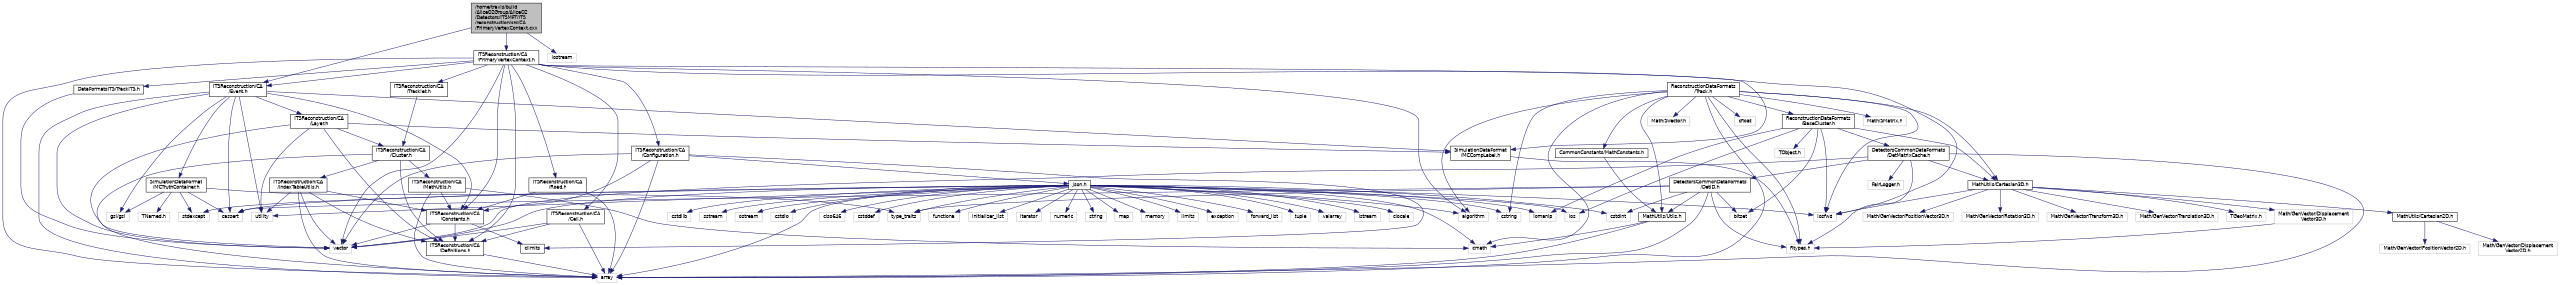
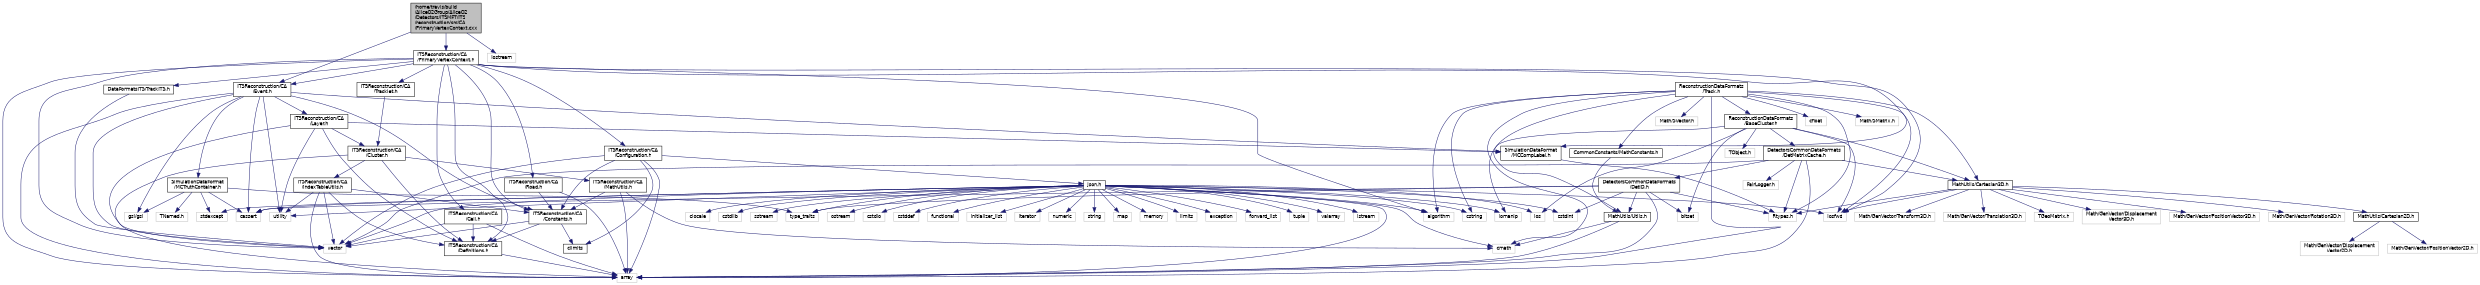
node "ciso646": removed
edge "Math/GenVector/Displacement Vector3D.h" -> "Rtypes.h": now "MathUtils/Cartesian3D.h" -> "Rtypes.h"
